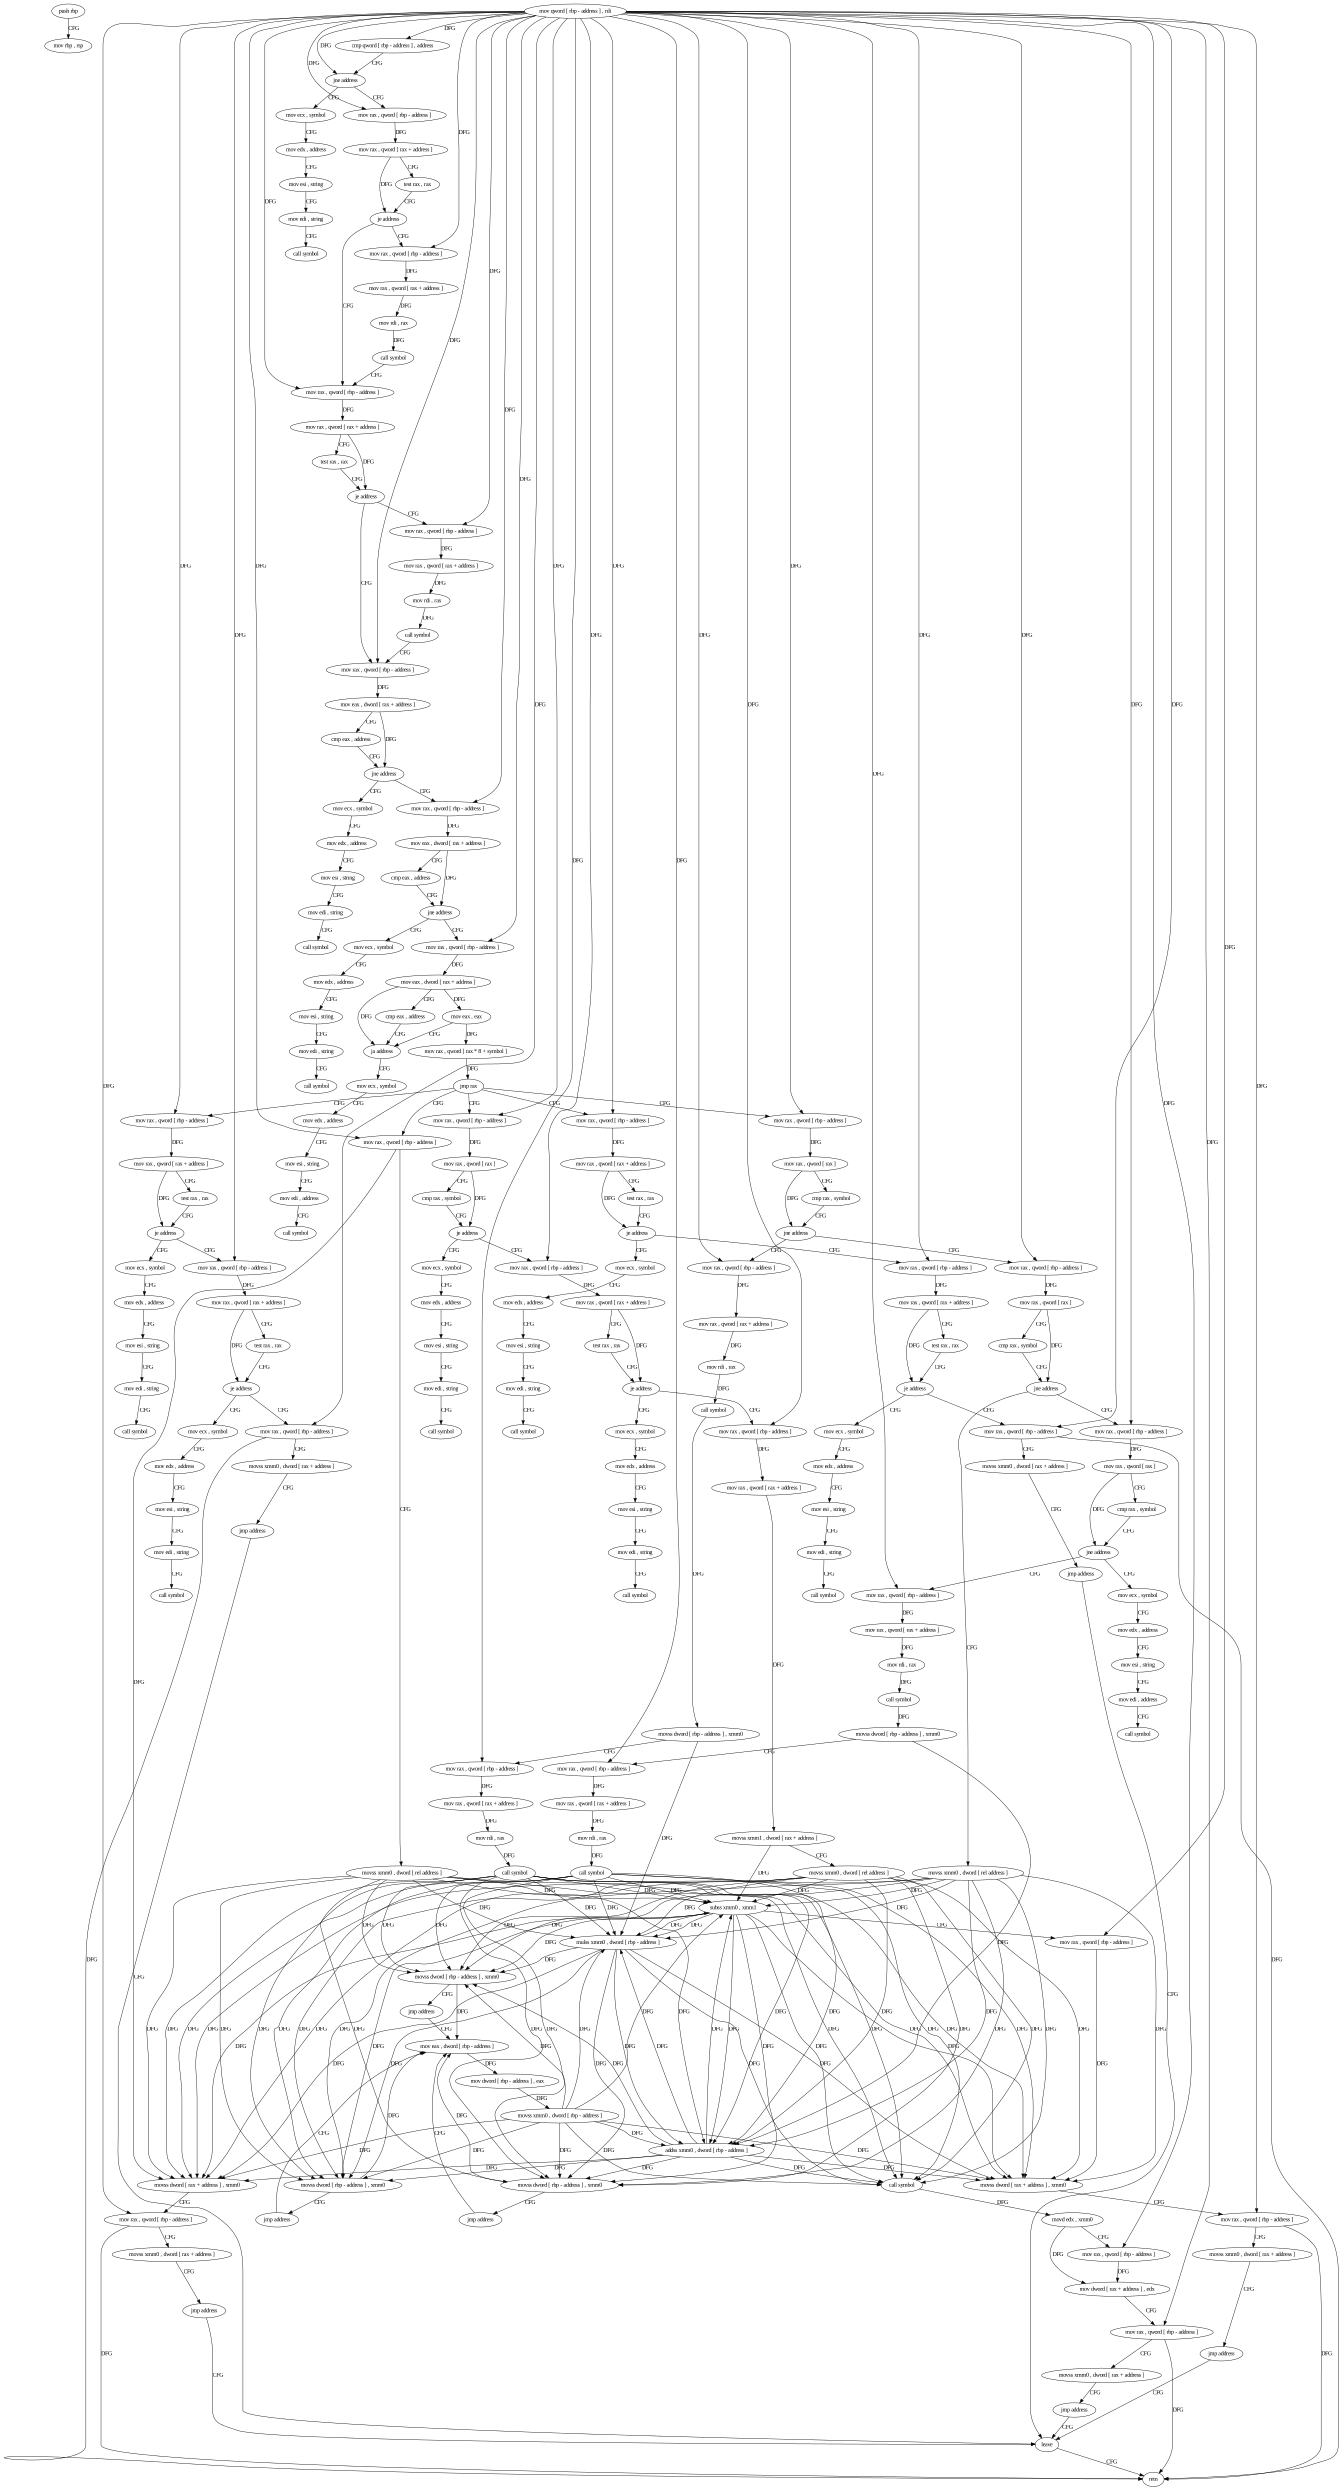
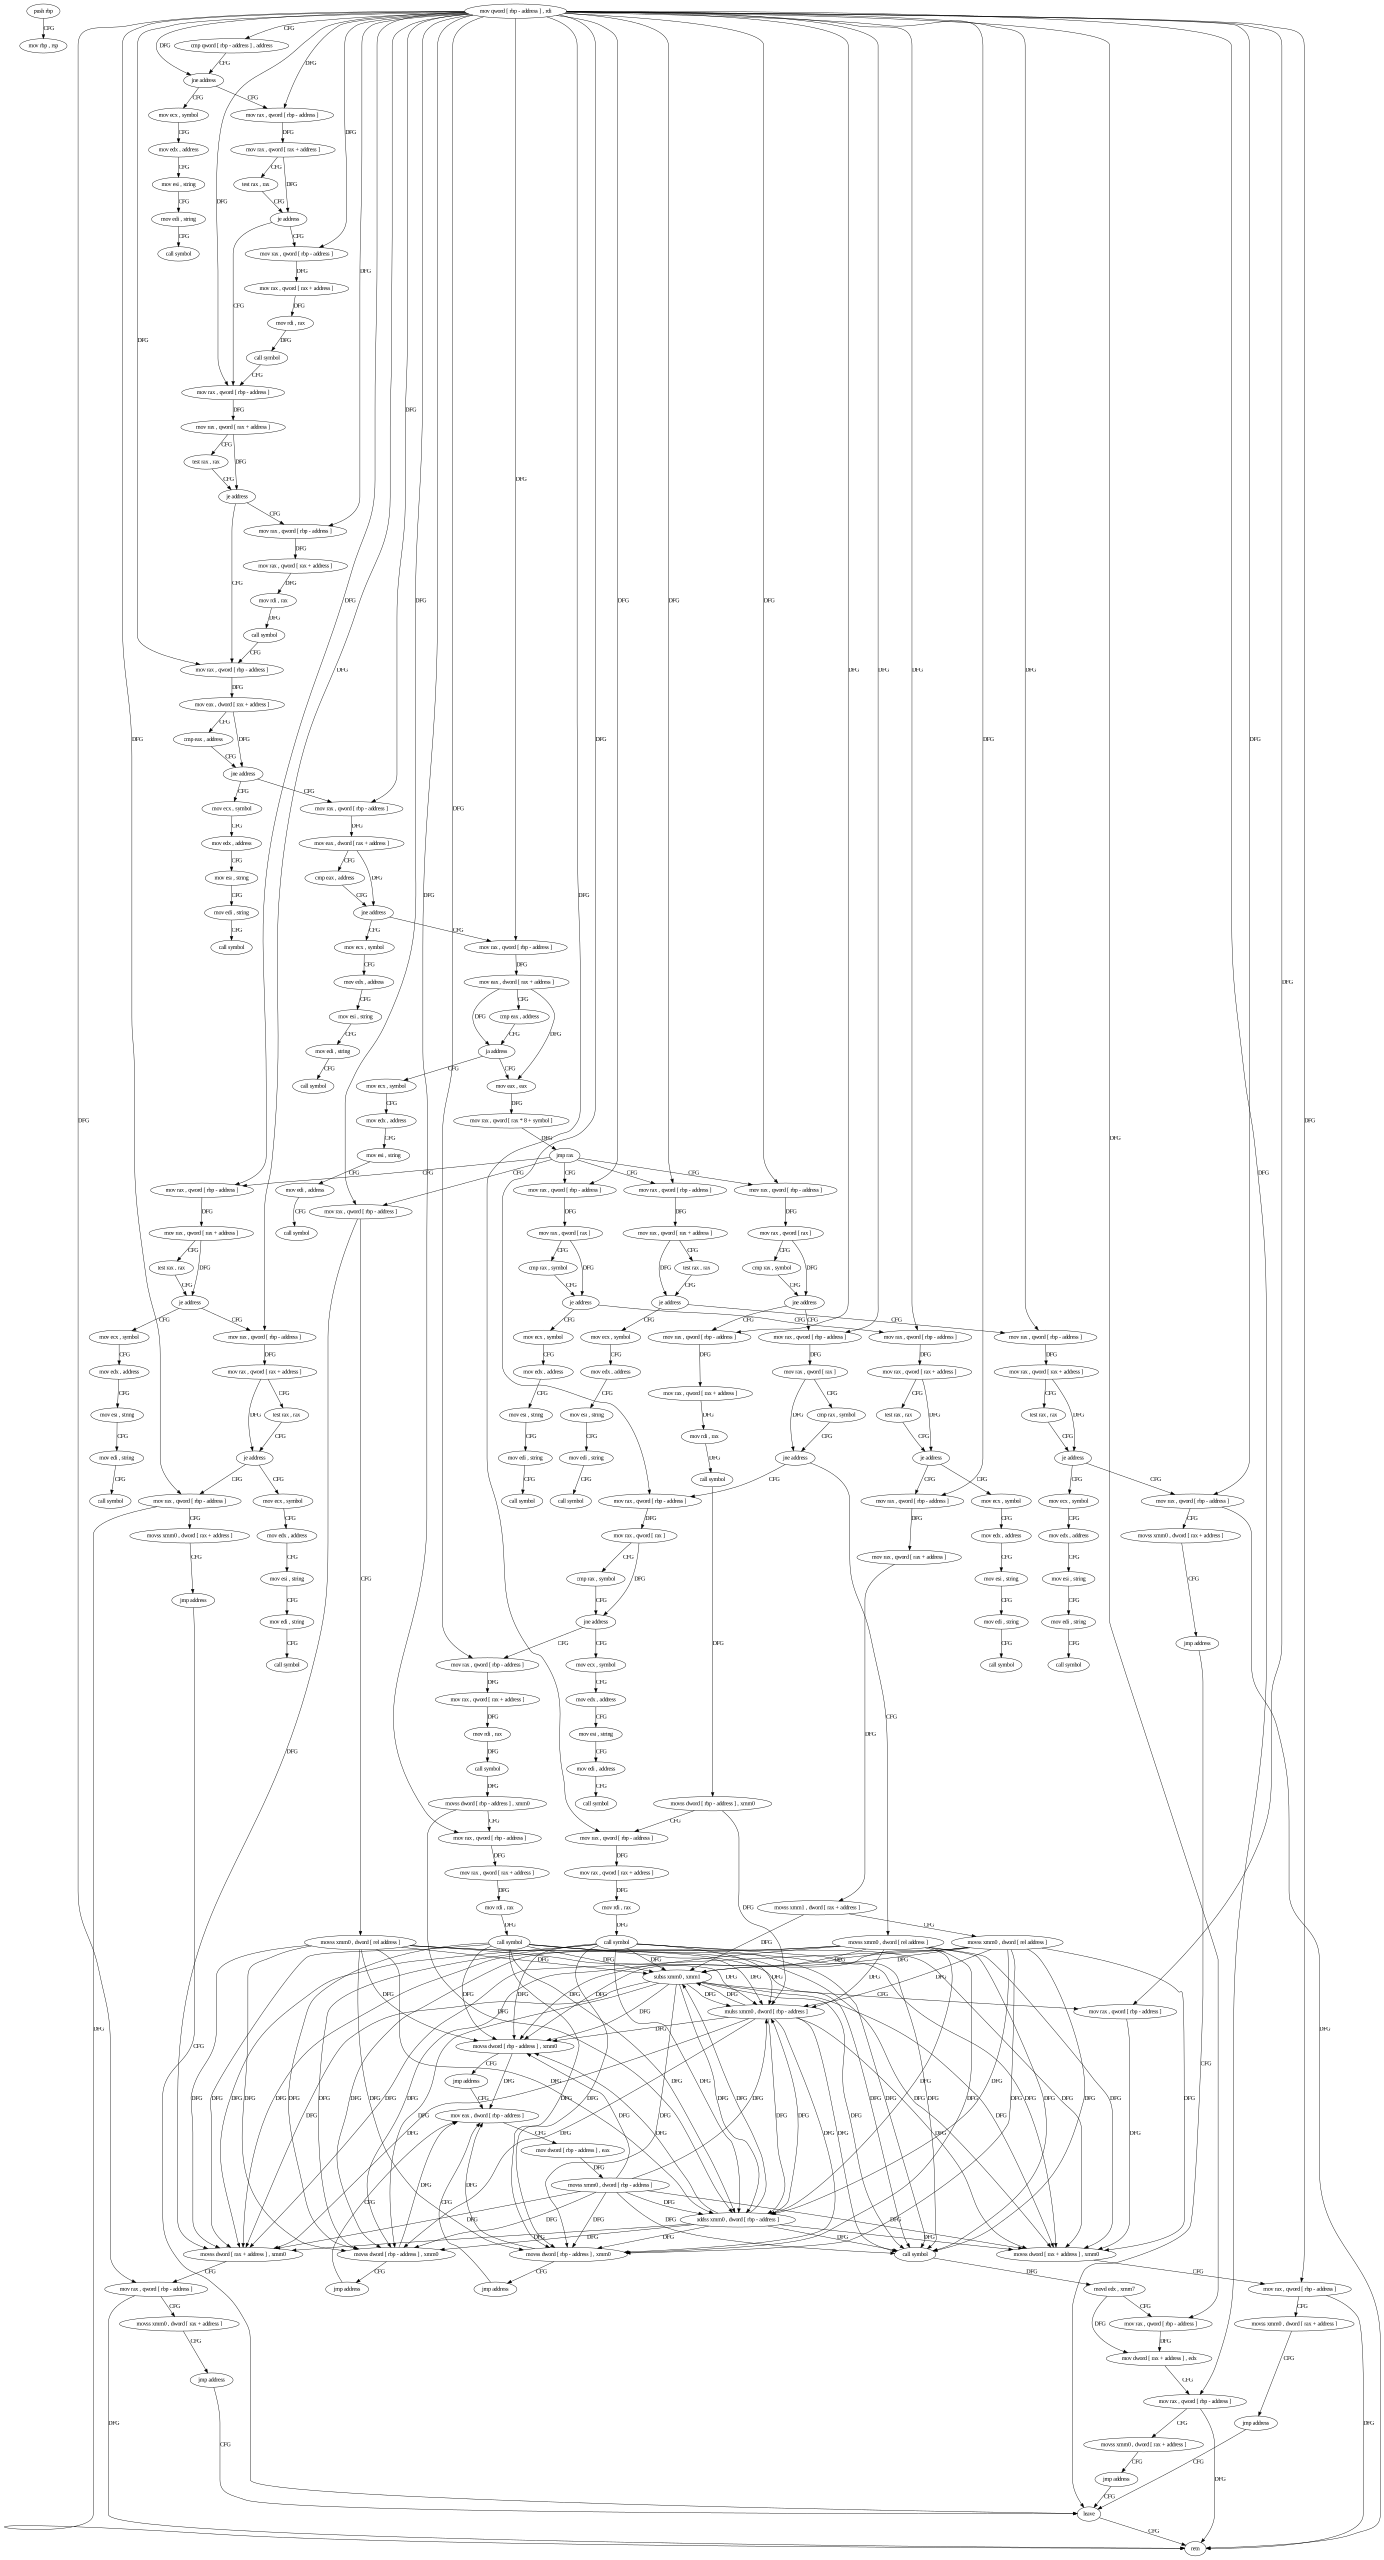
edge "mov qword [ rbp - address ] , rdi" -> "cmp qword [ rbp - address ] , address": label "DFG" -> "CFG"
edge "mov eax , eax" -> "ja address": reversed
edge "movss xmm0 , dword [ rbp - address ]" -> "subss xmm0 , xmm1": removed, label "DFG"
edge "mov eax , dword [ rbp - address ]" -> "mov dword [ rbp - address ] , eax": label "DFG" -> "CFG"
node "movd edx , xmm0": label "movd edx , xmm0" -> "movd edx , xmm7"
